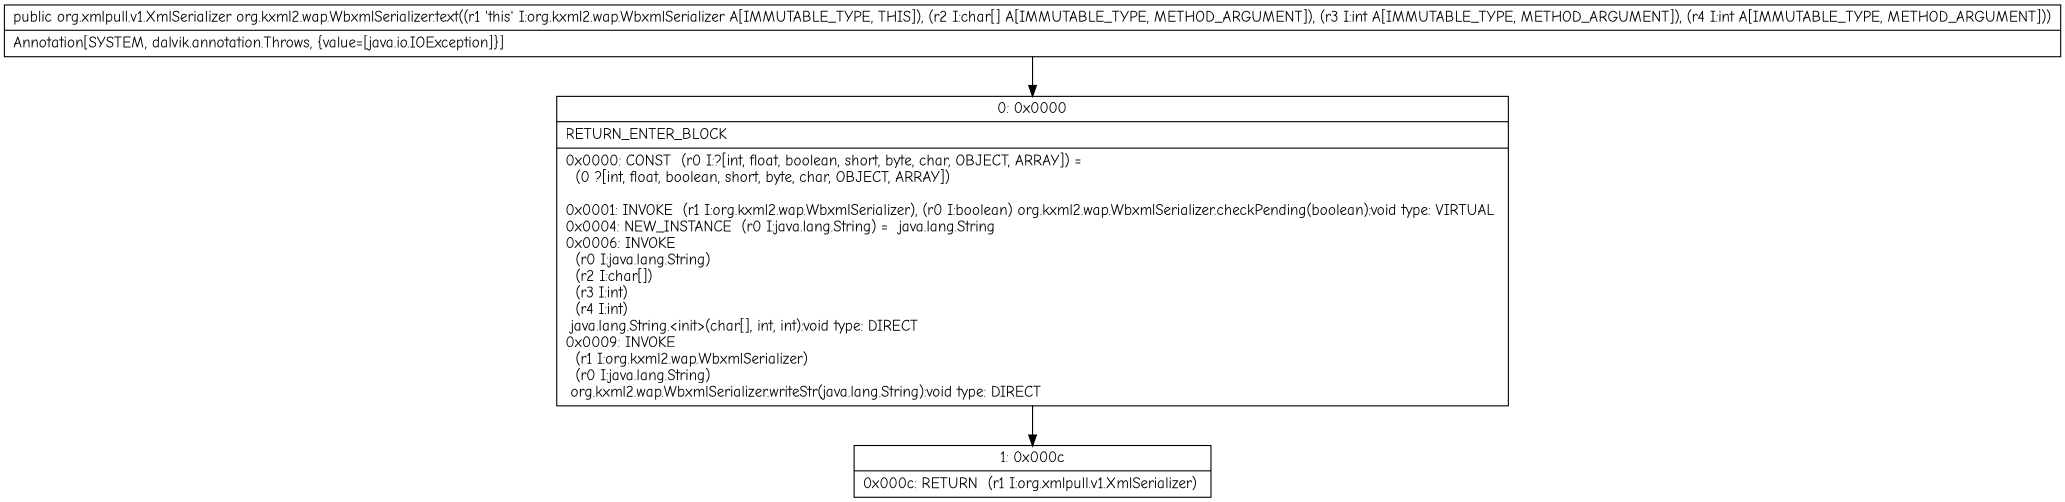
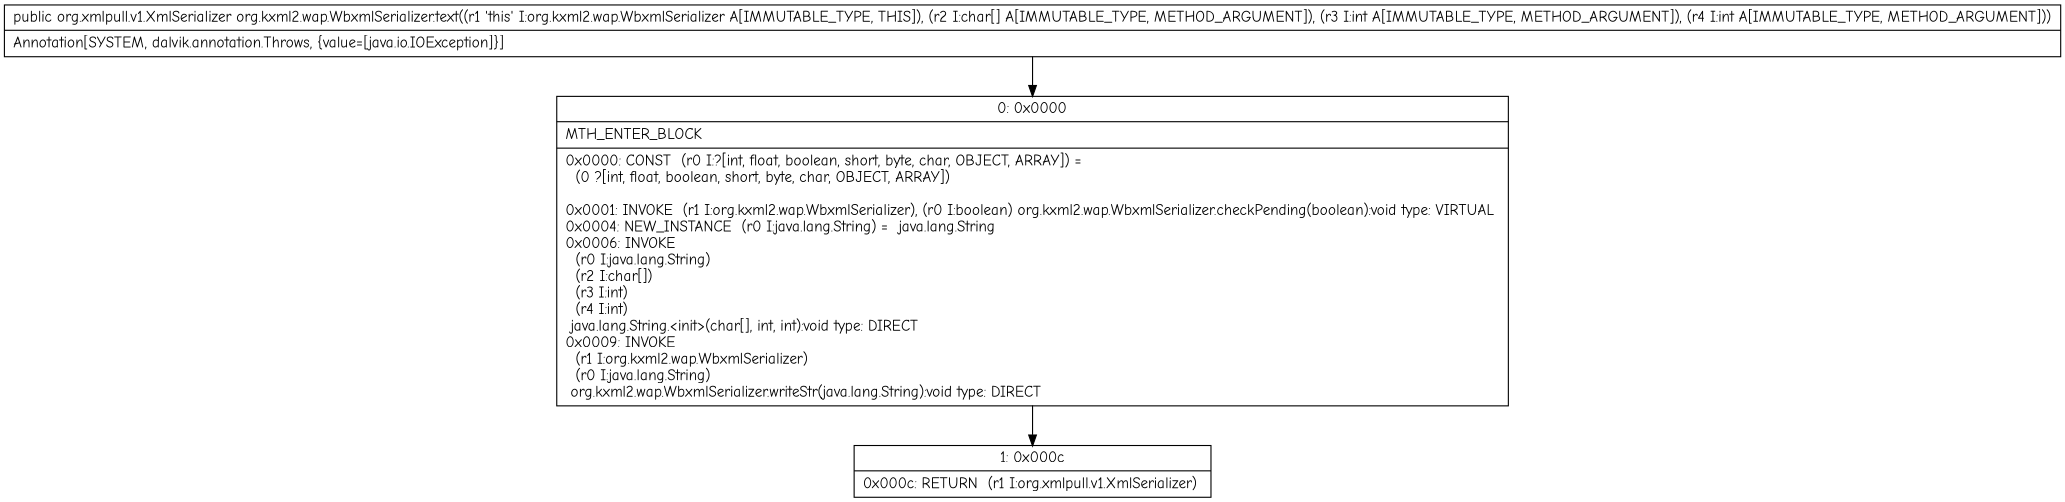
node "0: 0x0000": text "RETURN_ENTER_BLOCK" -> "MTH_ENTER_BLOCK"
